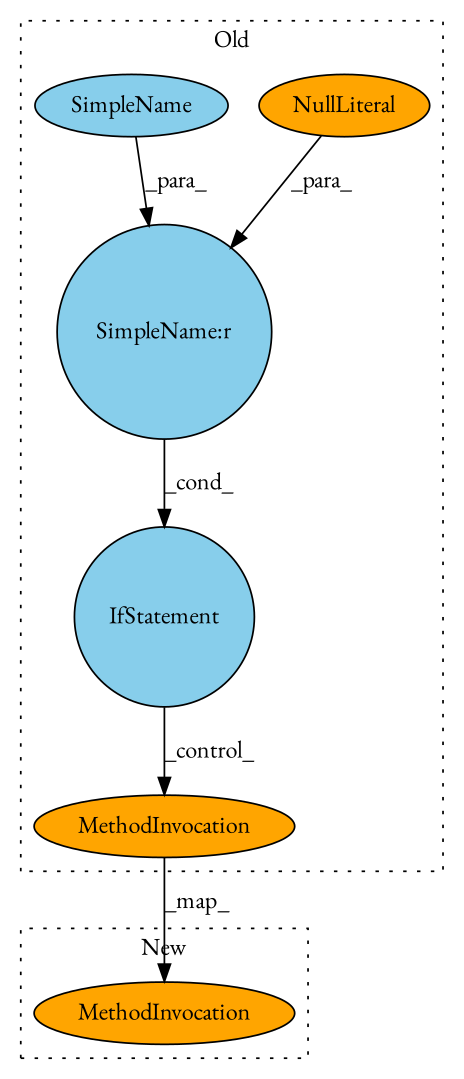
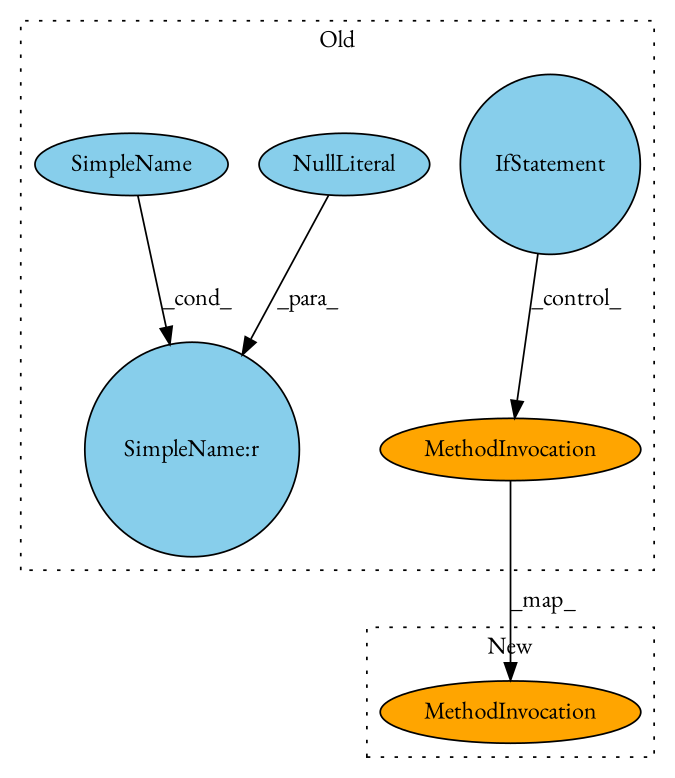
node "NullLiteral": fillcolor orange -> skyblue
edge "SimpleName" -> "SimpleName:r": label "_para_" -> "_cond_"
edge "SimpleName:r" -> "IfStatement": removed, label "_cond_"
